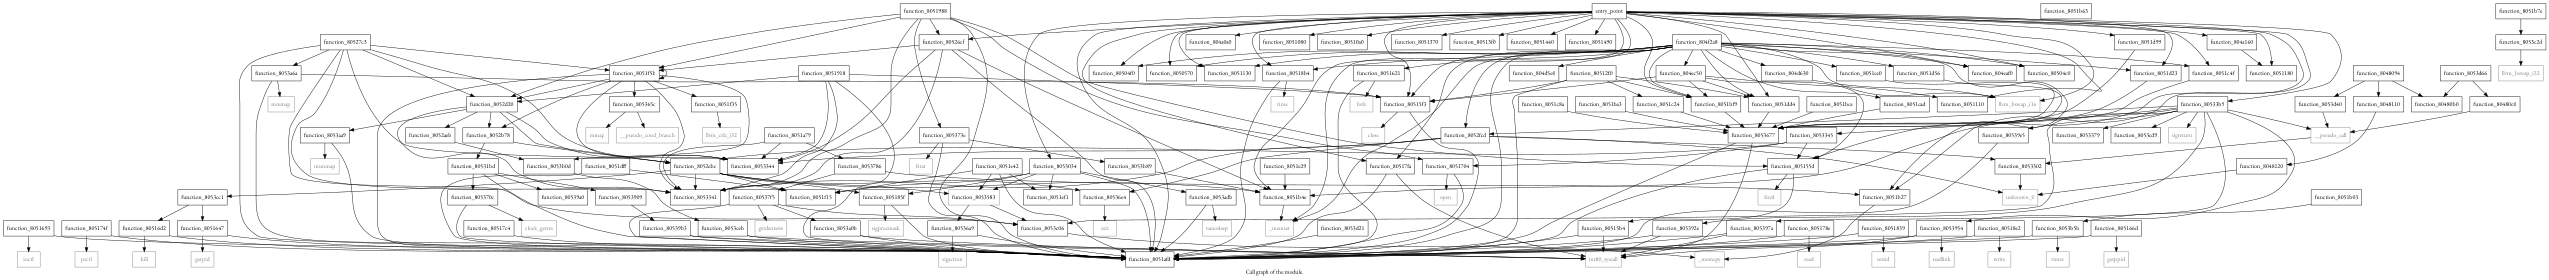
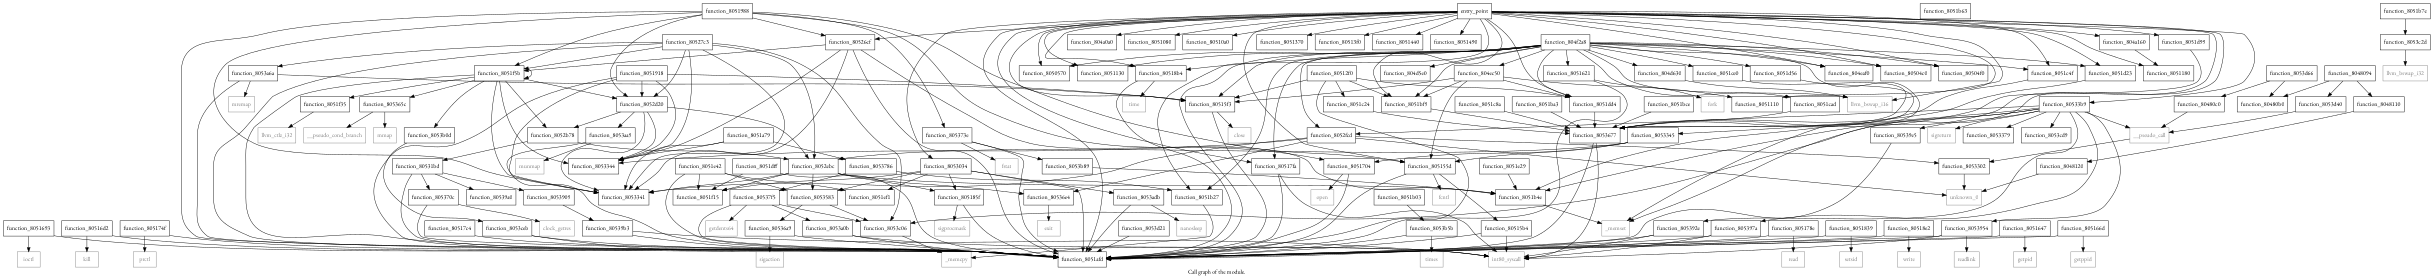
node "function_8052aeb": removed
node "function_8053cc1": removed
node "function_8053583": color gray50 -> black
